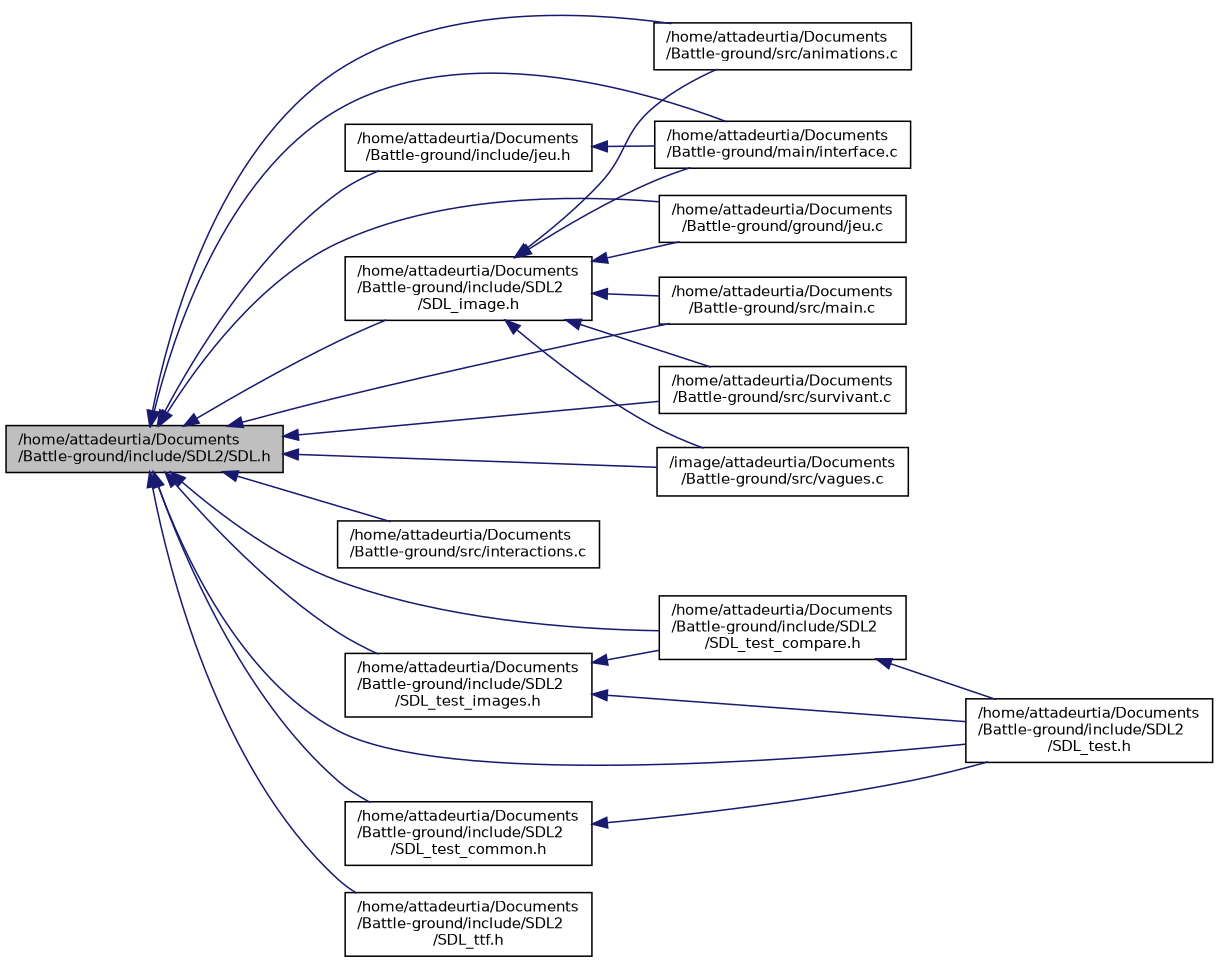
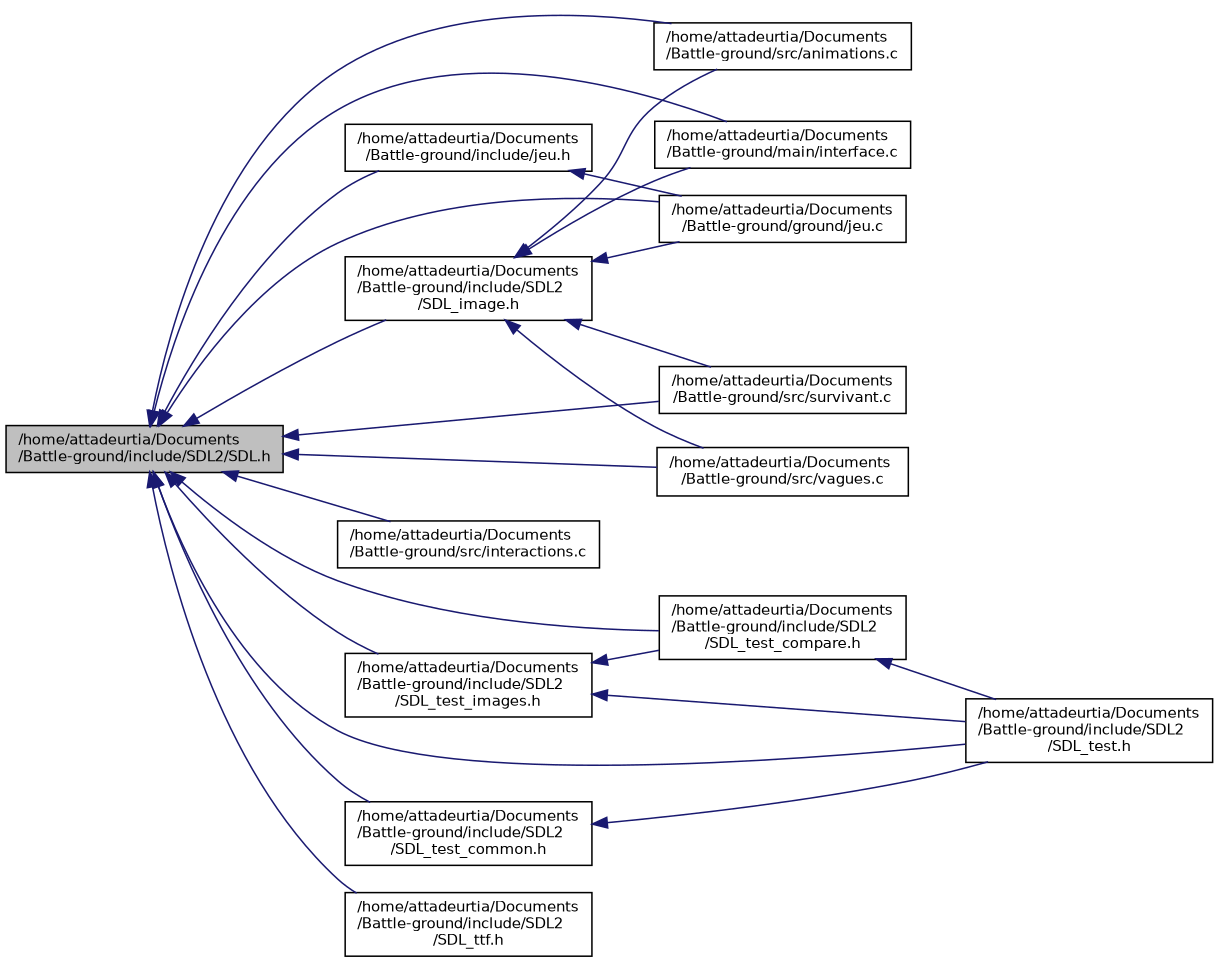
edge "/home/attadeurtia/Documents /Battle-ground/main/interface.c" -> "/home/attadeurtia/Documents /Battle-ground/include/jeu.h": now "/home/attadeurtia/Documents /Battle-ground/ground/jeu.c" -> "/home/attadeurtia/Documents /Battle-ground/include/jeu.h"
node "/home/attadeurtia/Documents /Battle-ground/src/main.c": removed
node "/image/attadeurtia/Documents /Battle-ground/src/vagues.c": label "/image/attadeurtia/Documents /Battle-ground/src/vagues.c" -> "/home/attadeurtia/Documents /Battle-ground/src/vagues.c"
